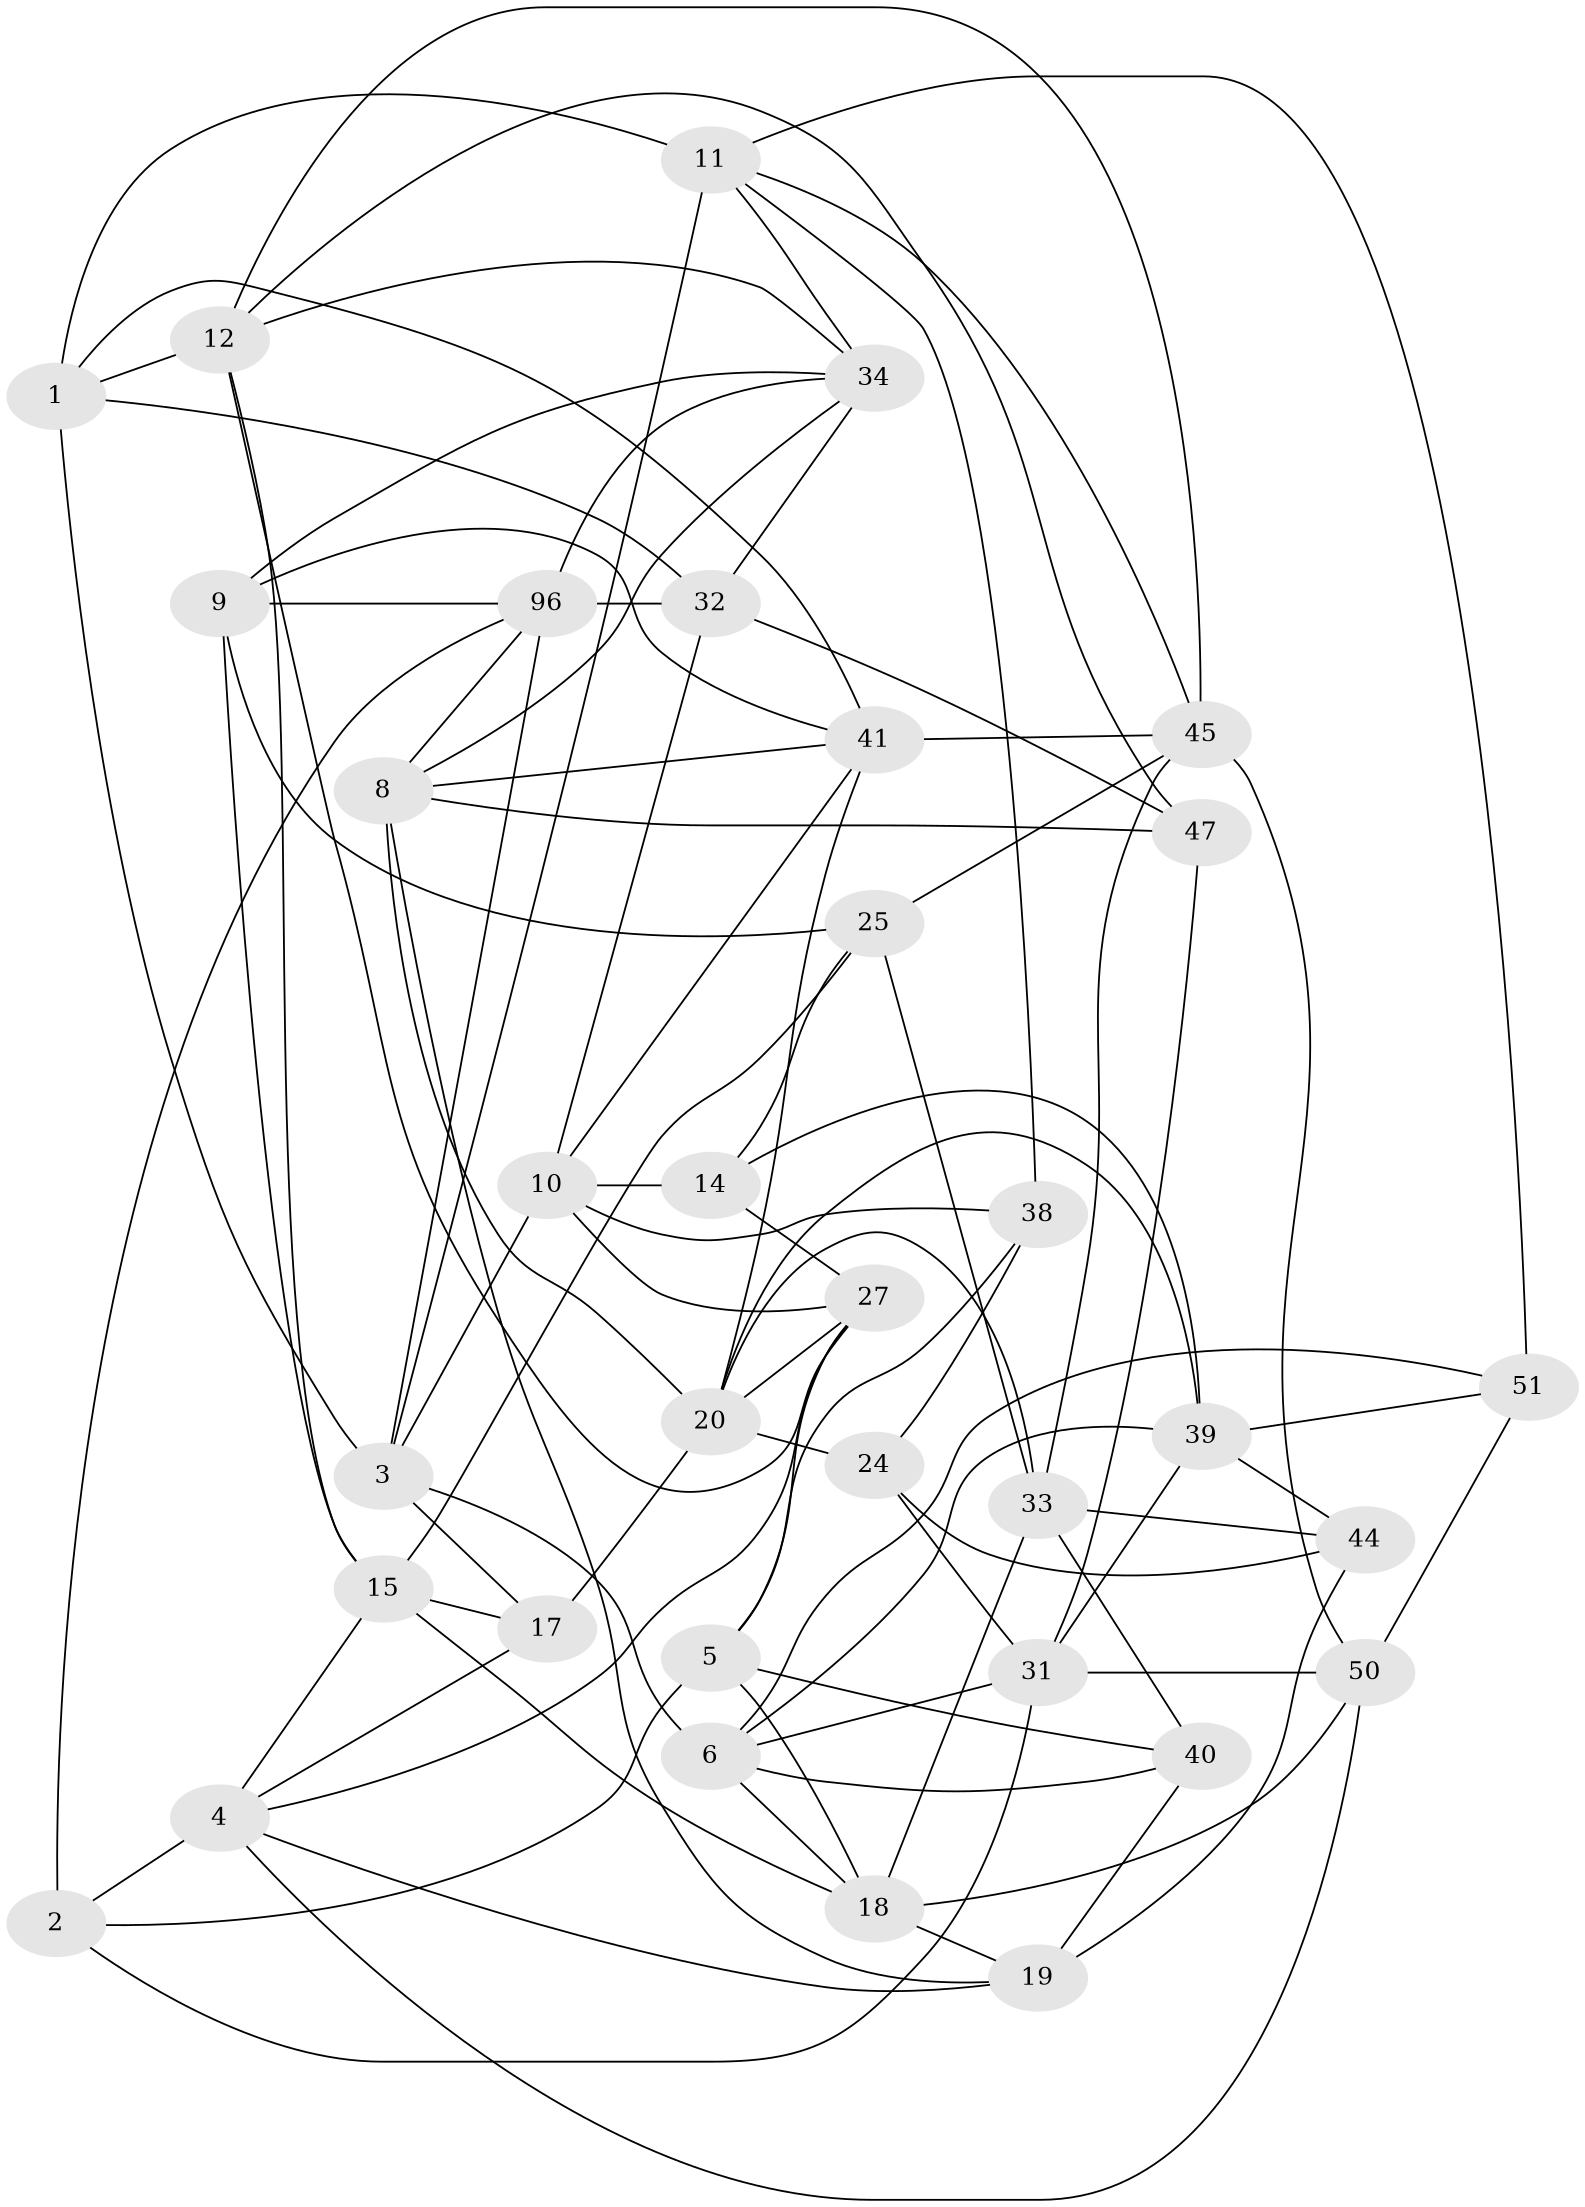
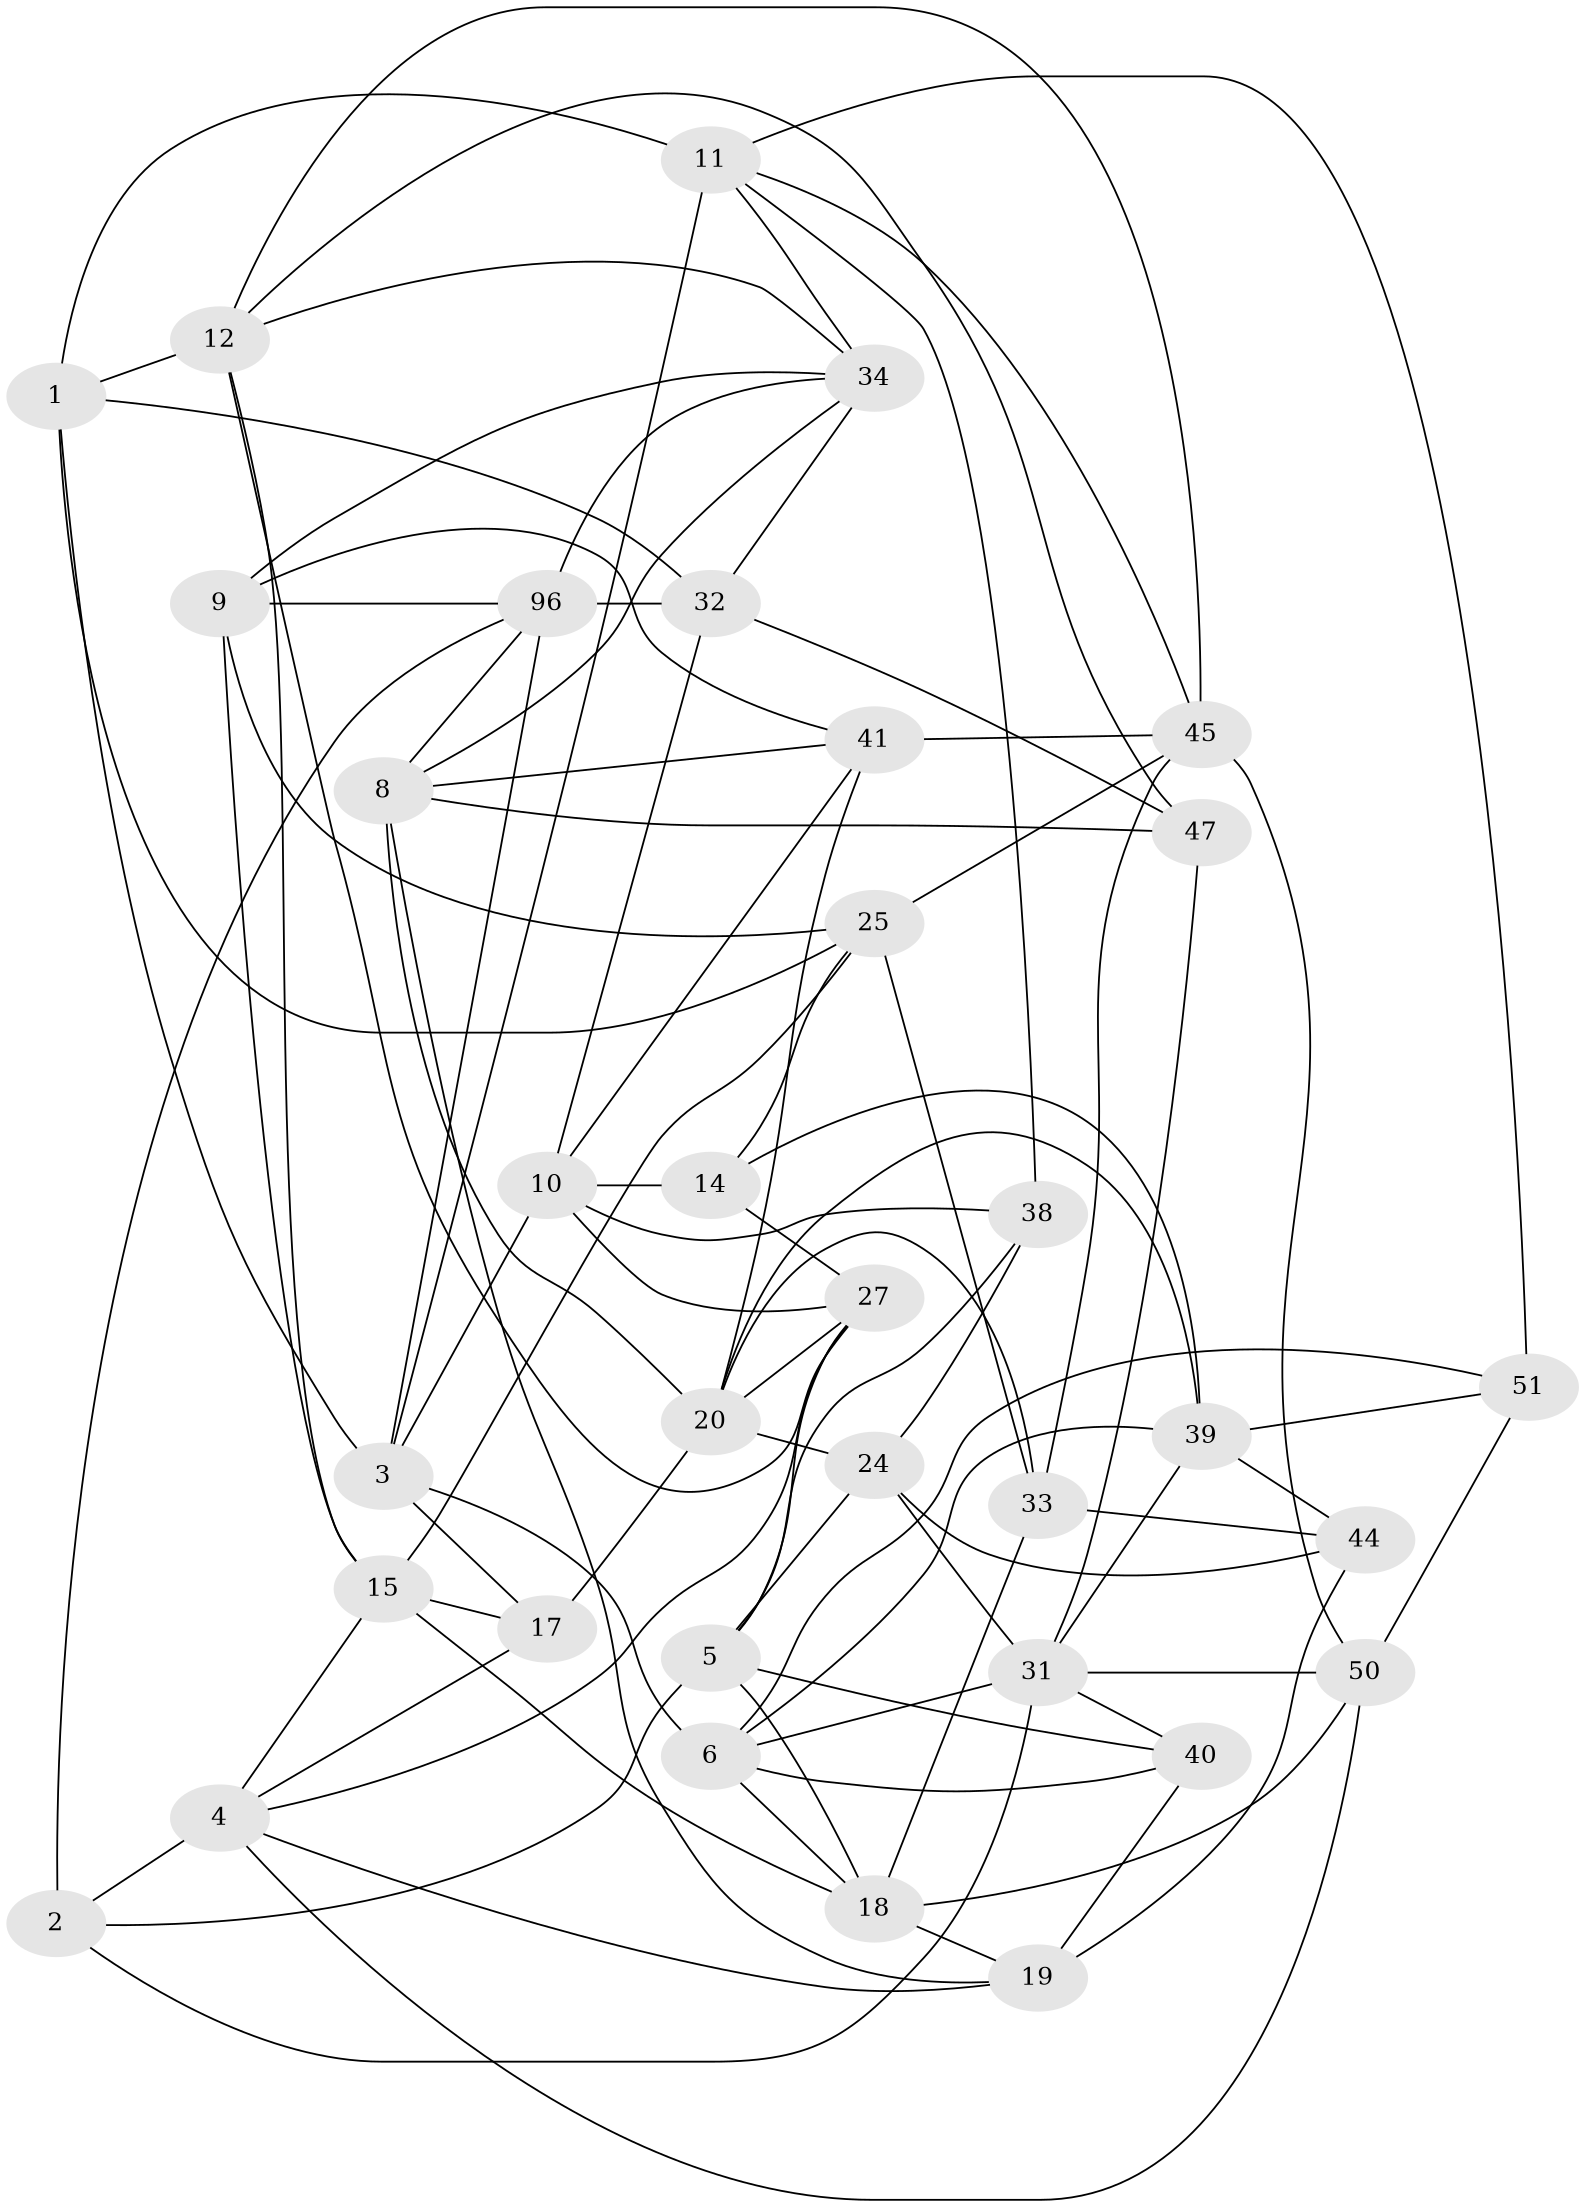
edge "1" -- "41": now "1" -- "25"
edge "24" -- "5": added
edge "33" -- "40": now "31" -- "40"
